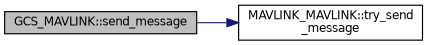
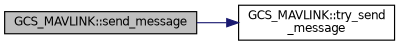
node "MAVLINK_MAVLINK::try_send _message": label "MAVLINK_MAVLINK::try_send _message" -> "GCS_MAVLINK::try_send _message"
